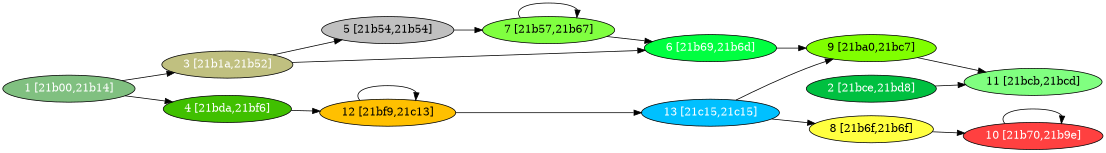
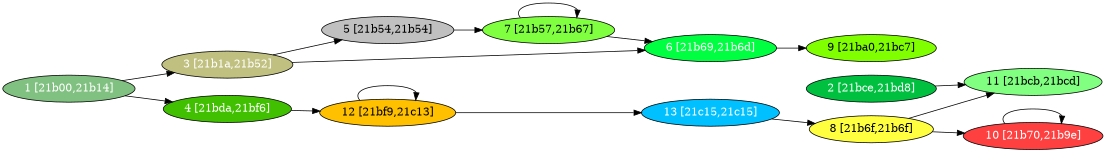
edge "9 [21ba0,21bc7]" -> "11 [21bcb,21bcd]": now "8 [21b6f,21b6f]" -> "11 [21bcb,21bcd]"
edge "13 [21c15,21c15]" -> "9 [21ba0,21bc7]": removed
